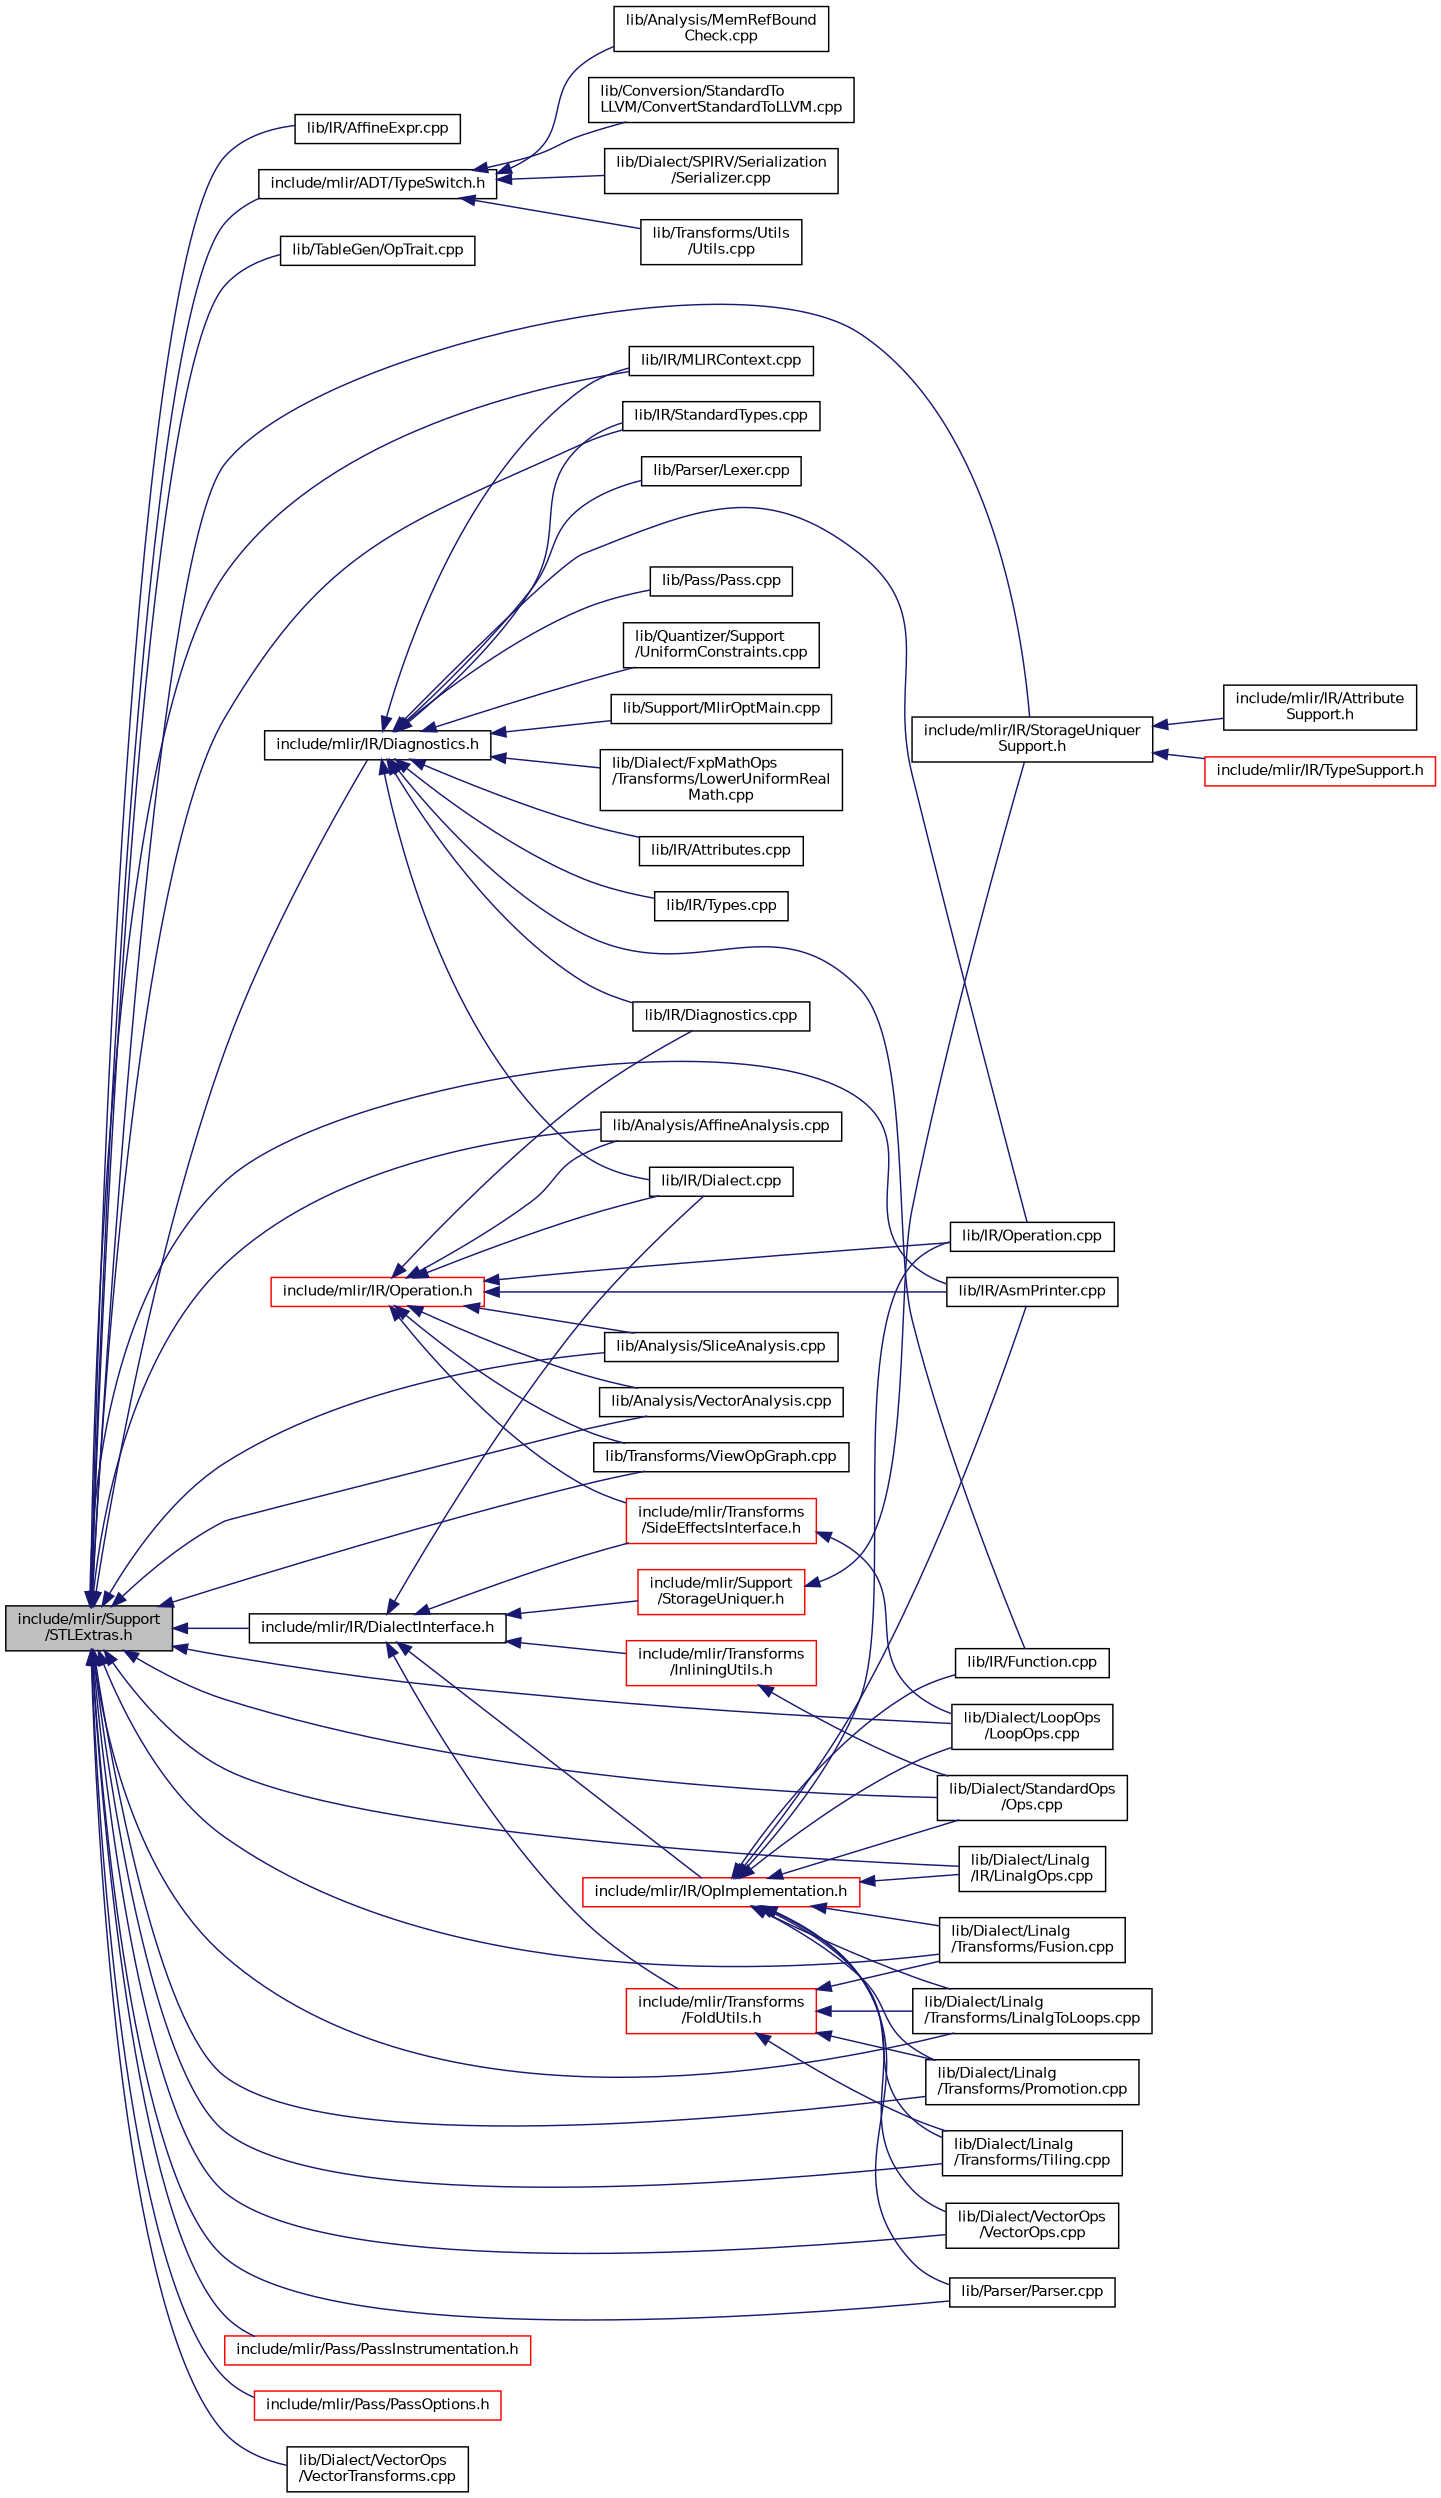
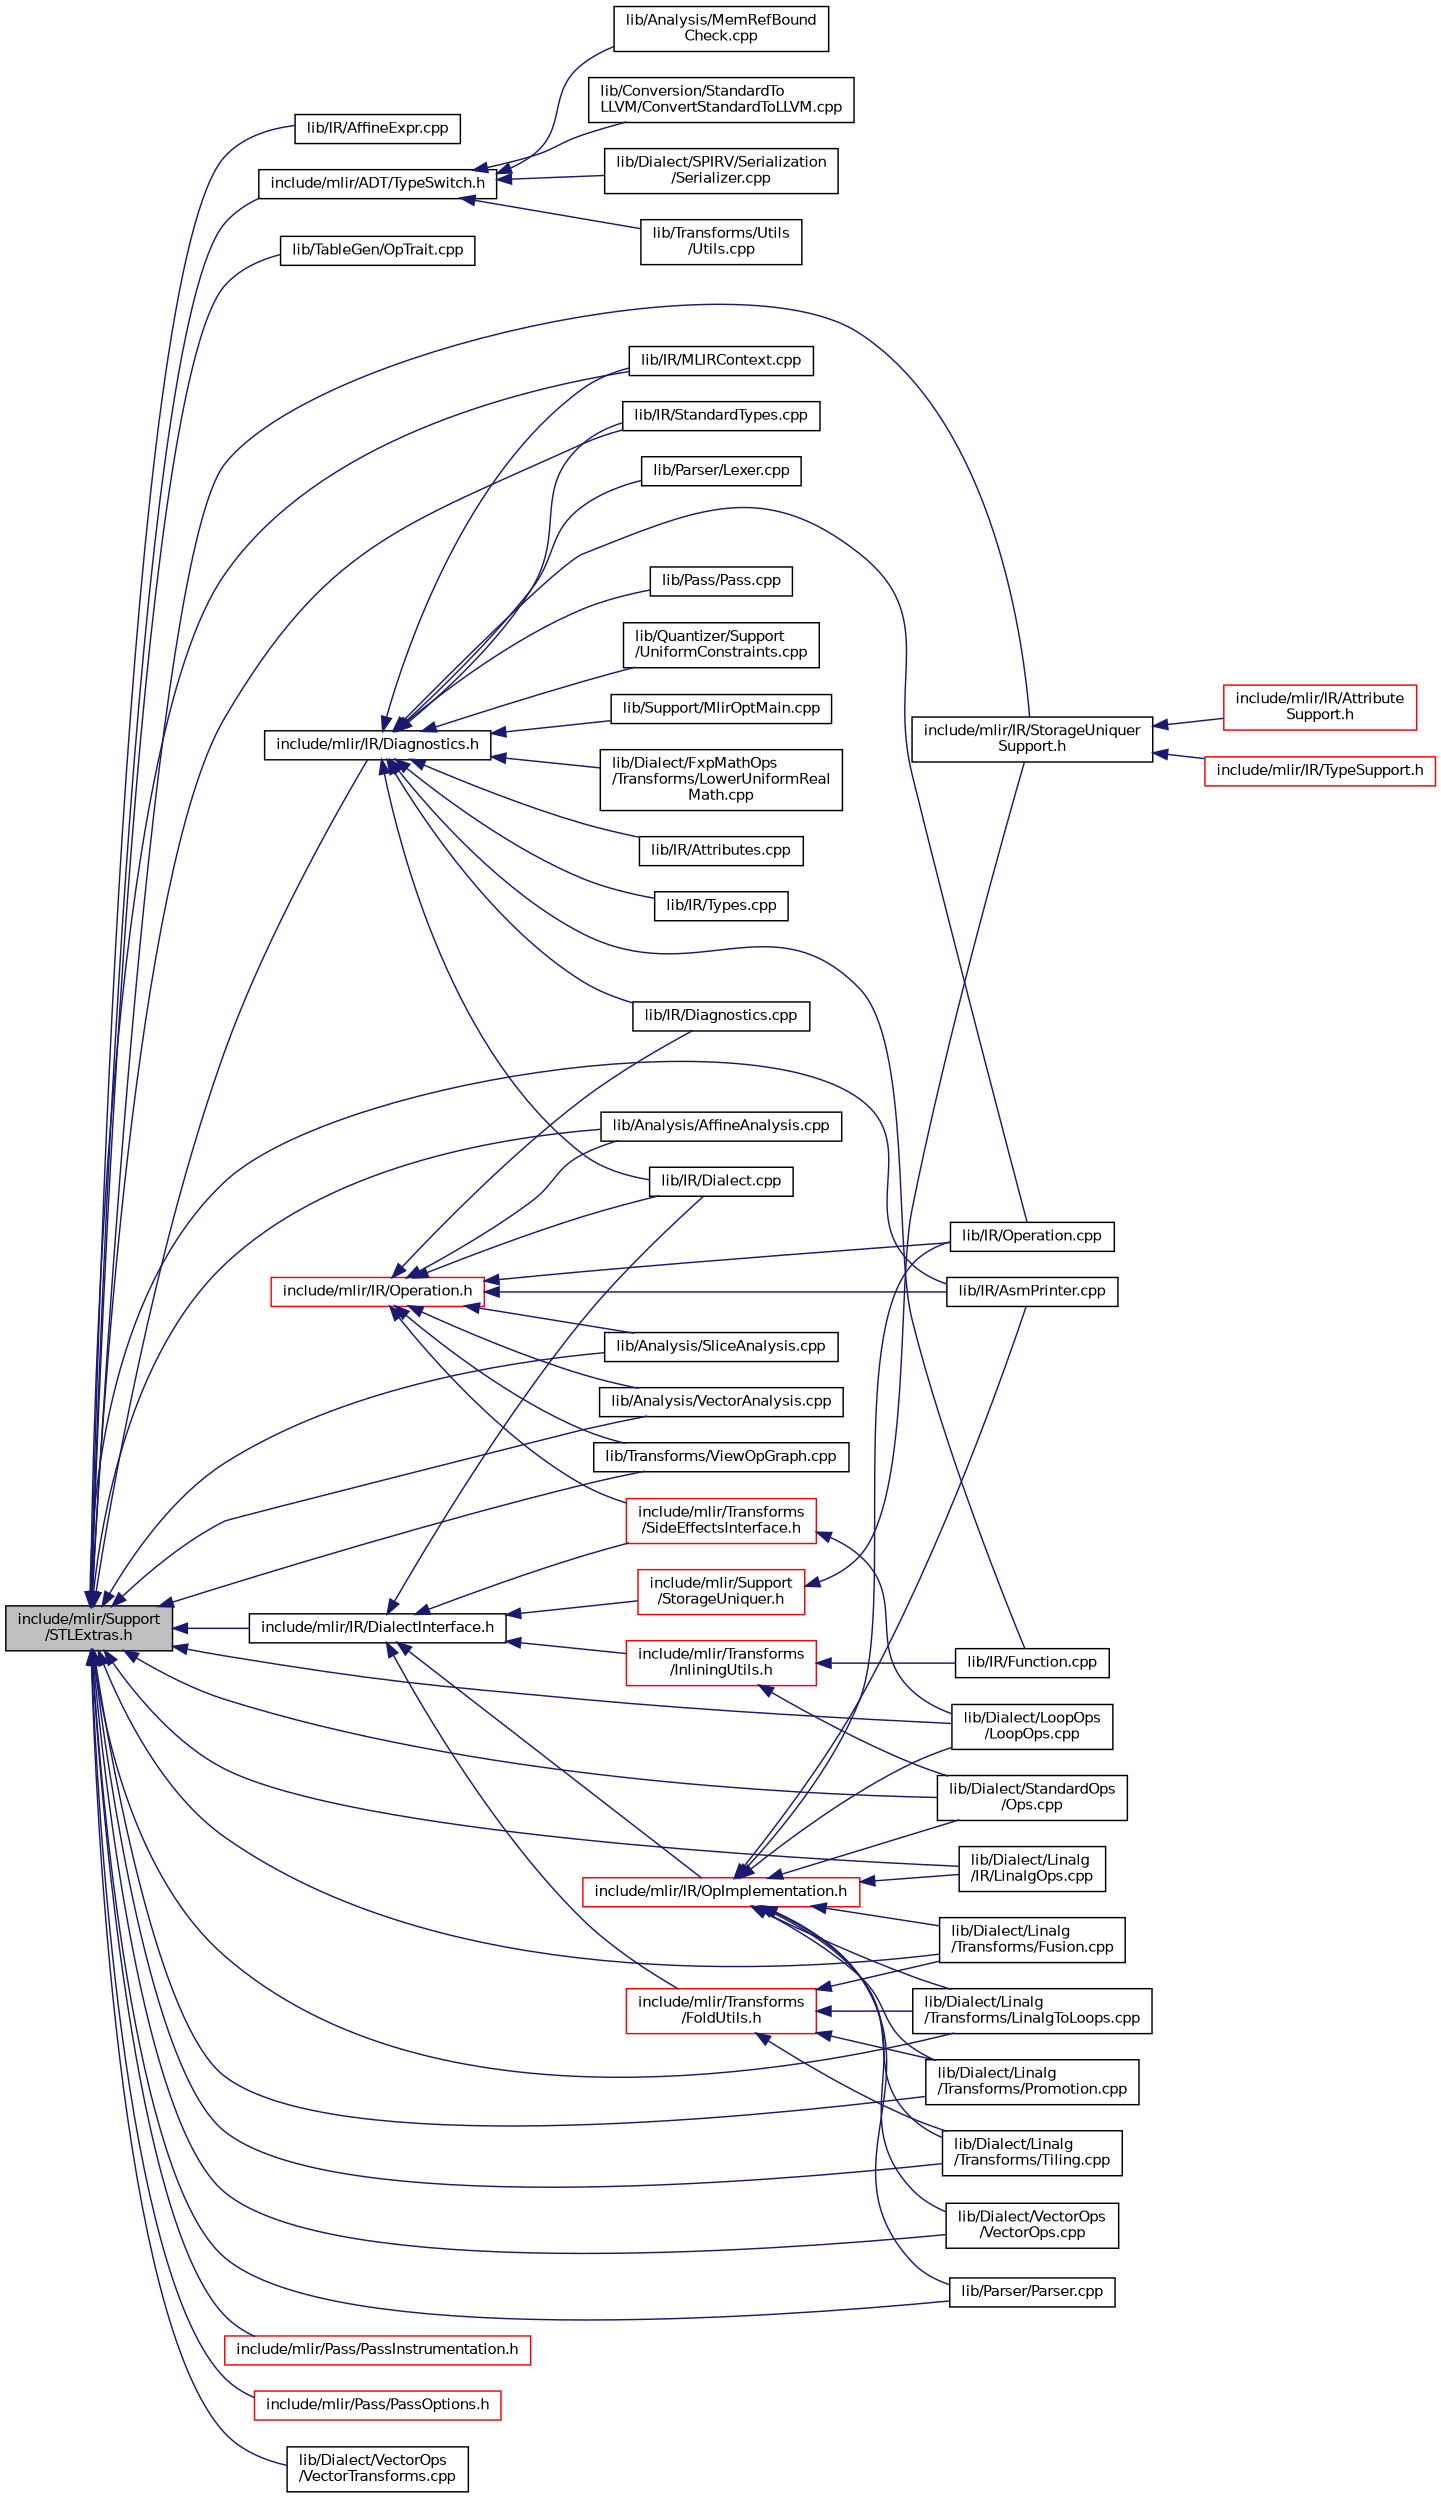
node "include/mlir/IR/Attribute Support.h": color black -> red
edge "lib/IR/Function.cpp" -> "include/mlir/IR/OpImplementation.h": now "lib/IR/Function.cpp" -> "include/mlir/Transforms /InliningUtils.h"
